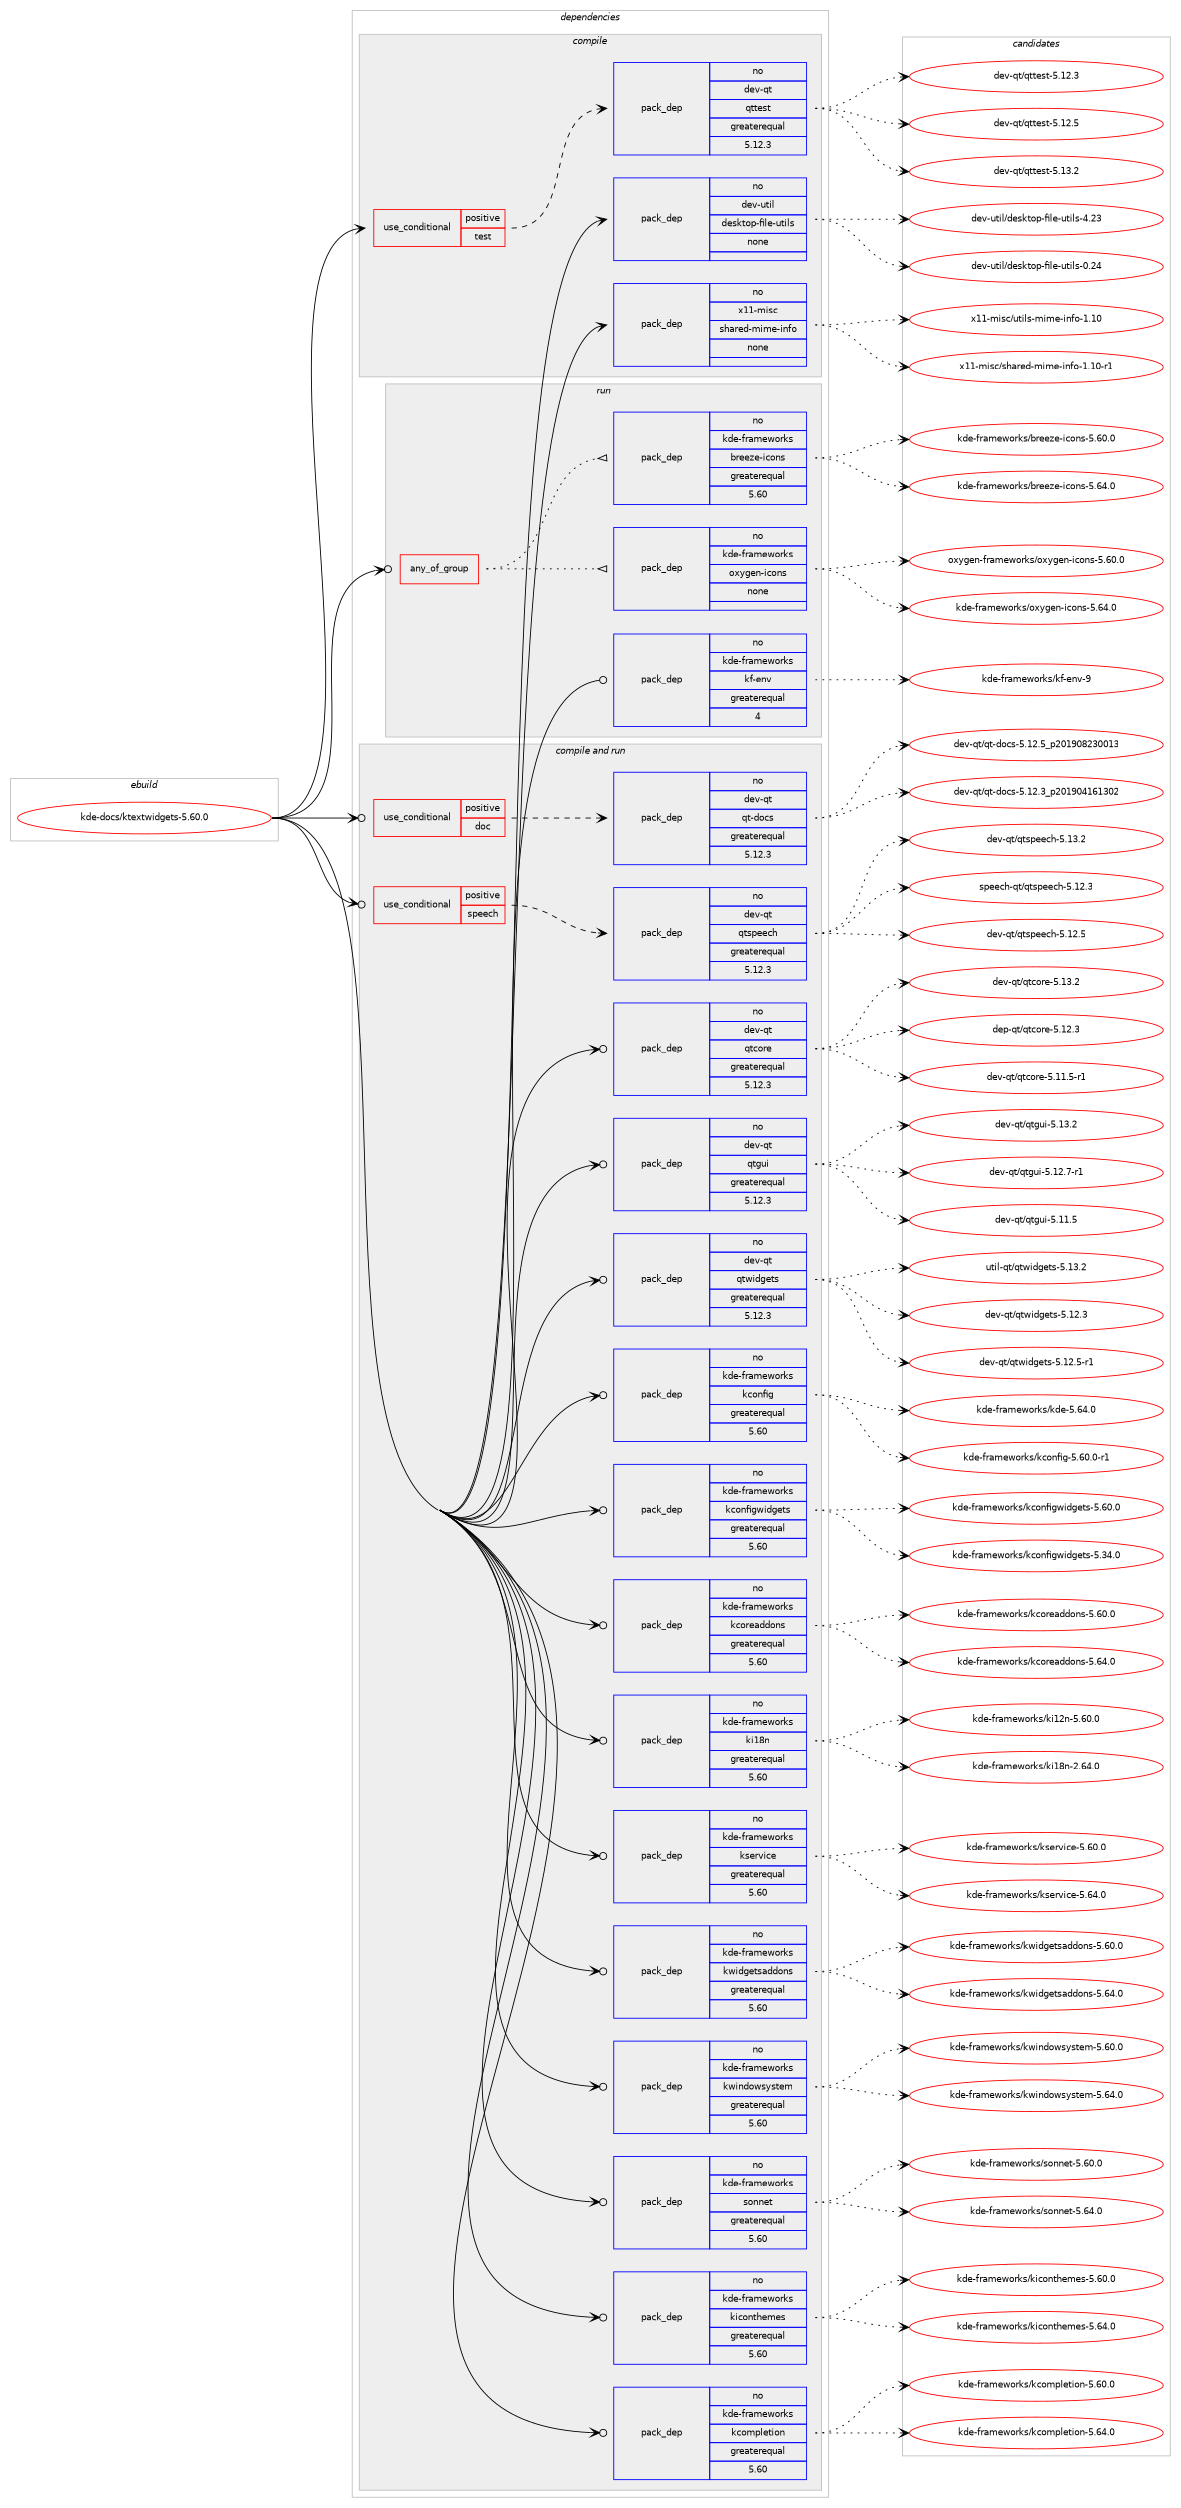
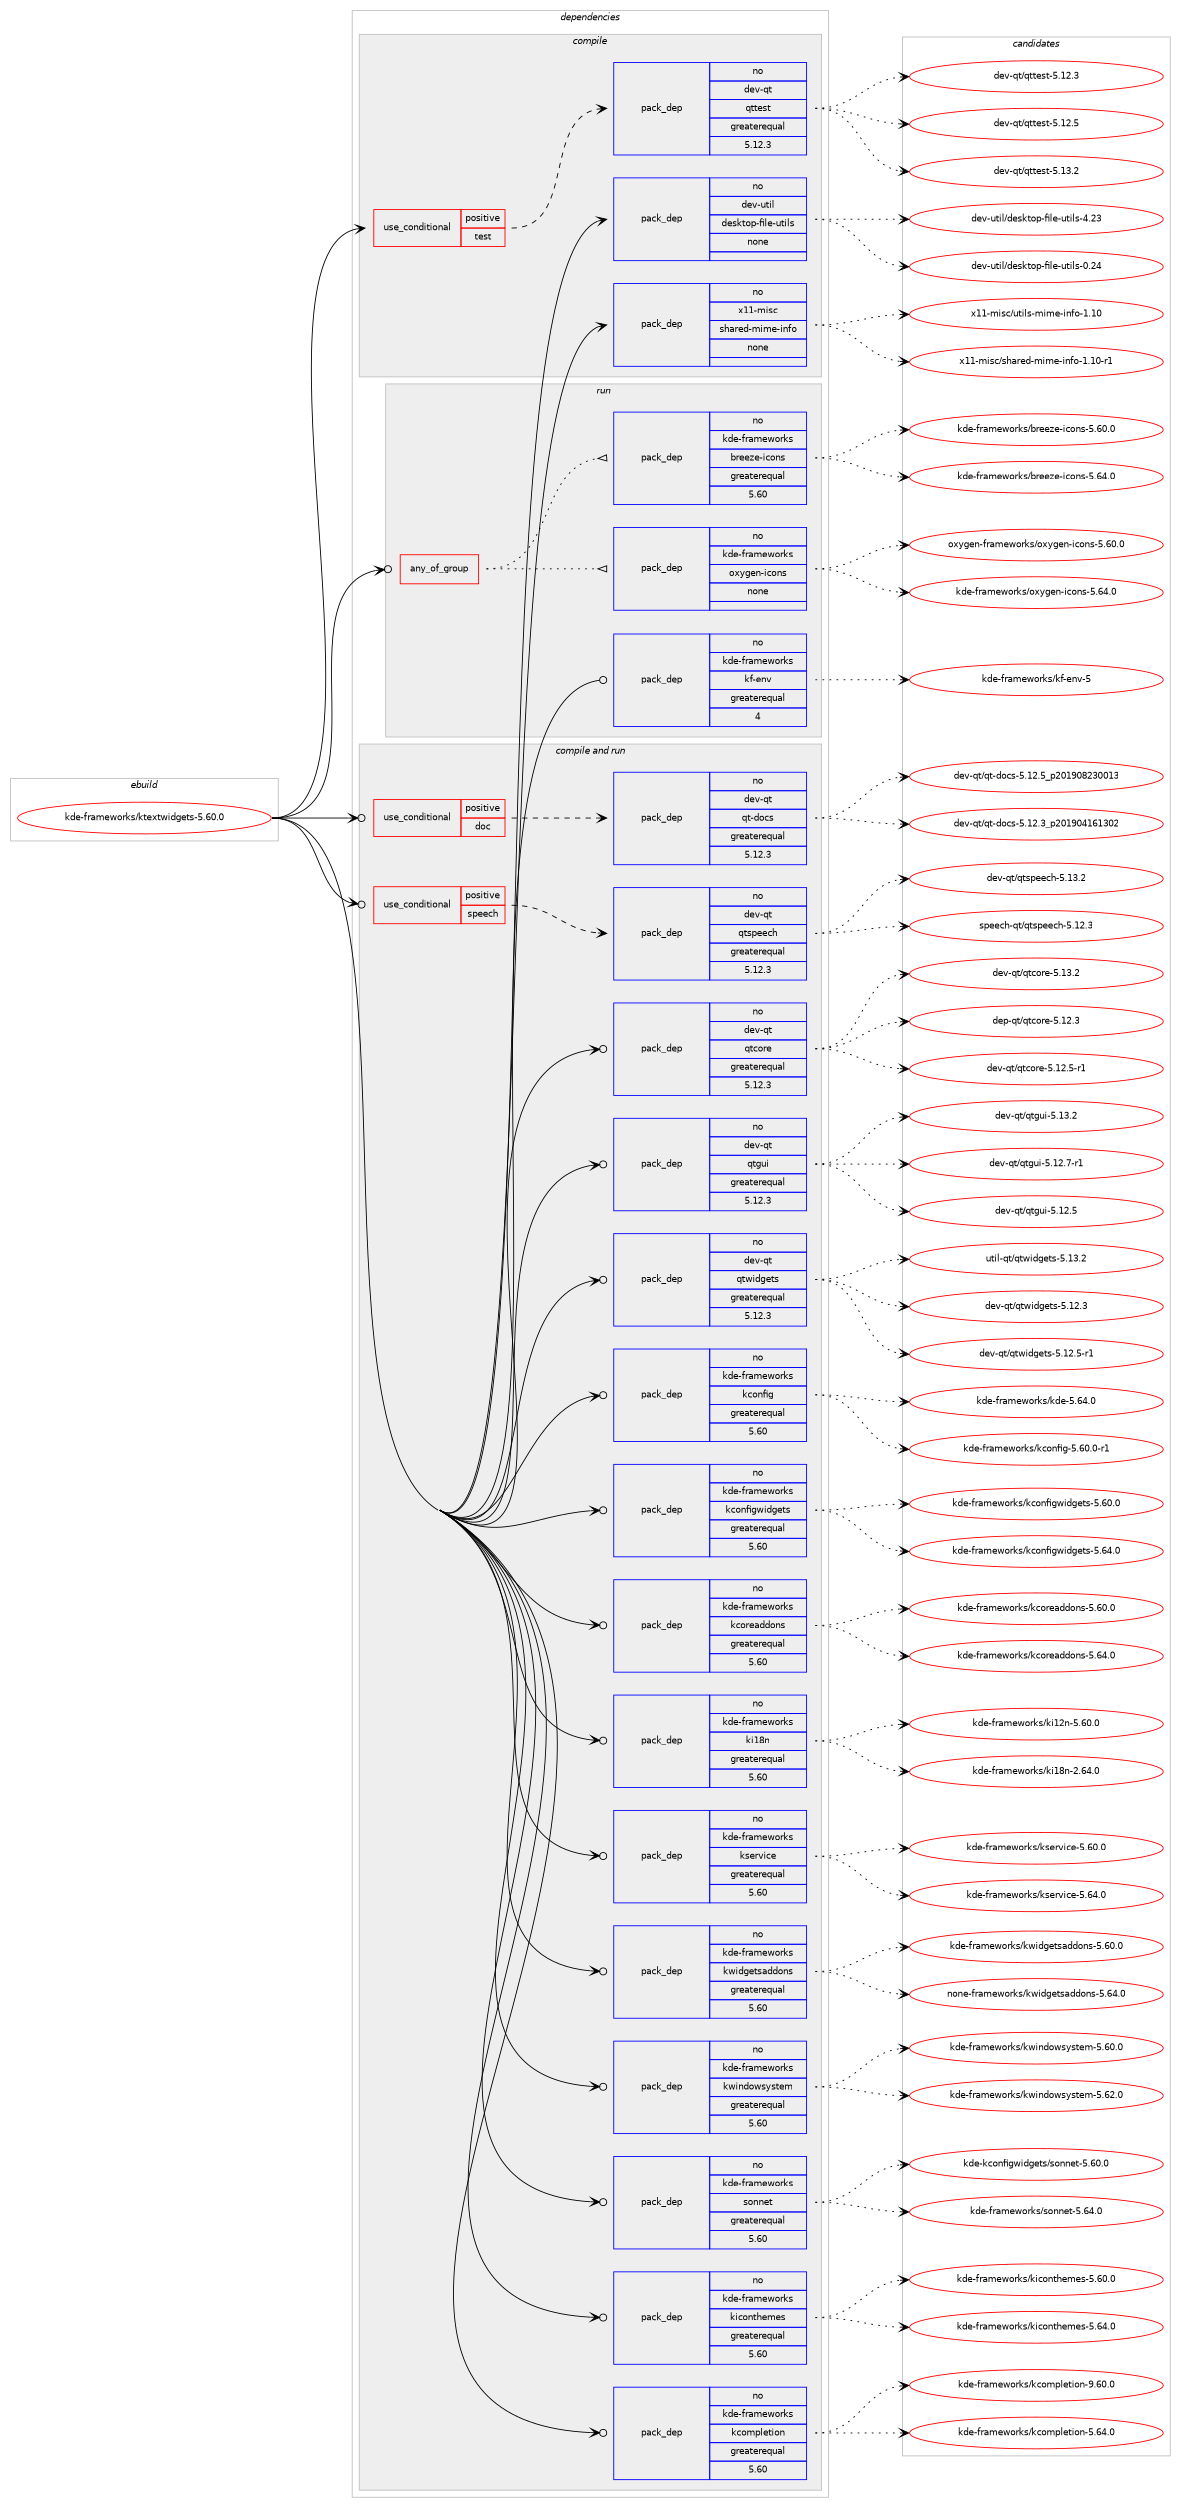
node "kde-frameworks/kf-env-9": label "kde-frameworks/kf-env-9" -> "kde-frameworks/kf-env-5"
node "kde-docs/ktextwidgets-5.60.0": label "kde-docs/ktextwidgets-5.60.0" -> "kde-frameworks/ktextwidgets-5.60.0"
node "dev-qt/qtspeech-5.12.5": removed
node "dev-qt/qtcore-5.11.5-r1": label "dev-qt/qtcore-5.11.5-r1" -> "dev-qt/qtcore-5.12.5-r1"
node "dev-qt/qtgui-5.11.5": label "dev-qt/qtgui-5.11.5" -> "dev-qt/qtgui-5.12.5"
node "kde-frameworks/kconfigwidgets-5.34.0": label "kde-frameworks/kconfigwidgets-5.34.0" -> "kde-frameworks/kconfigwidgets-5.64.0"
node "kde-frameworks/kwidgetsaddons-5.64.0": label "kde-frameworks/kwidgetsaddons-5.64.0" -> "none-frameworks/kwidgetsaddons-5.64.0"
node "kde-frameworks/kwindowsystem-5.64.0": label "kde-frameworks/kwindowsystem-5.64.0" -> "kde-frameworks/kwindowsystem-5.62.0"
node "kde-frameworks/sonnet-5.60.0": label "kde-frameworks/sonnet-5.60.0" -> "kde-kconfigwidgets/sonnet-5.60.0"
node "kde-frameworks/kcompletion-5.60.0": label "kde-frameworks/kcompletion-5.60.0" -> "kde-frameworks/kcompletion-9.60.0"
